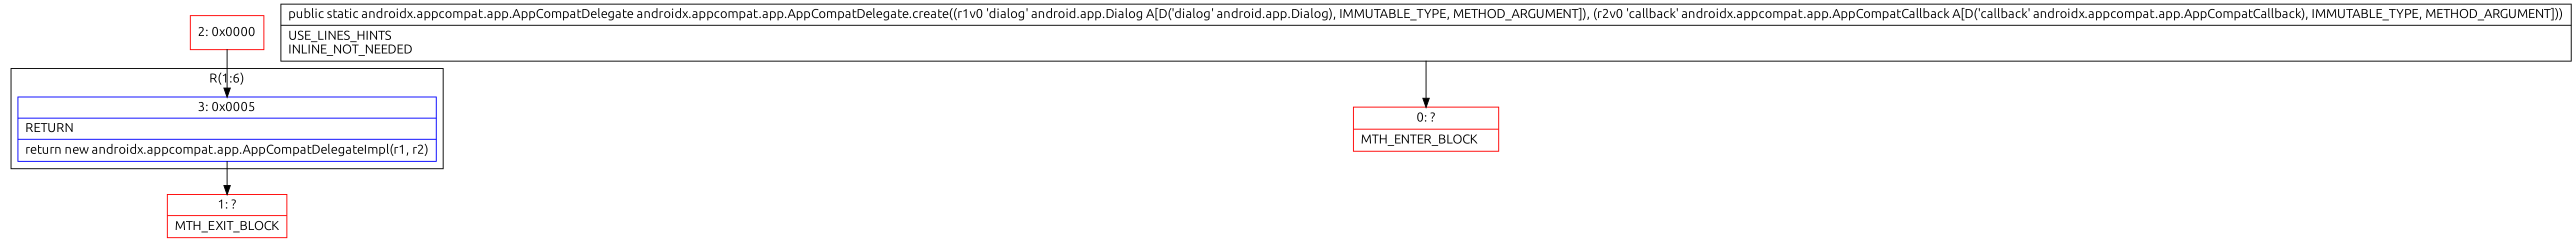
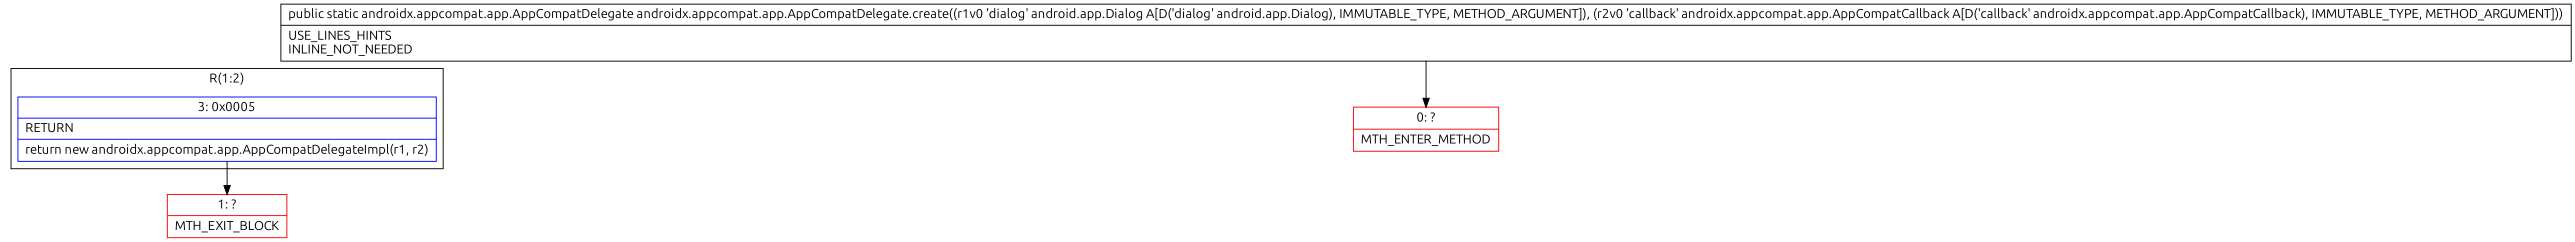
node "2: 0x0000": removed
cluster "R(1:6)": label "R(1:6)" -> "R(1:2)"
node "0: ?": text "MTH_ENTER_BLOCK" -> "MTH_ENTER_METHOD"
